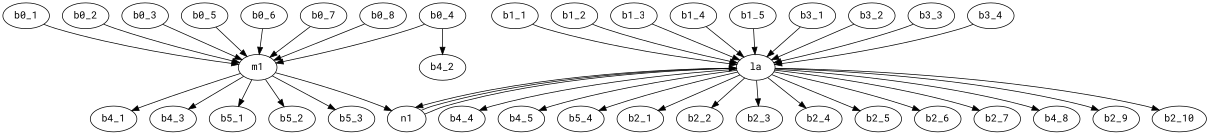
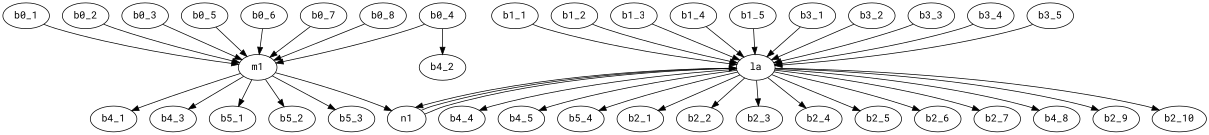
node "b3_5": added
